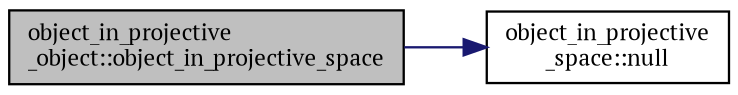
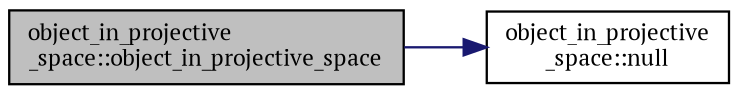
node "object_in_projective _object::object_in_projective_space": label "object_in_projective _object::object_in_projective_space" -> "object_in_projective _space::object_in_projective_space"
